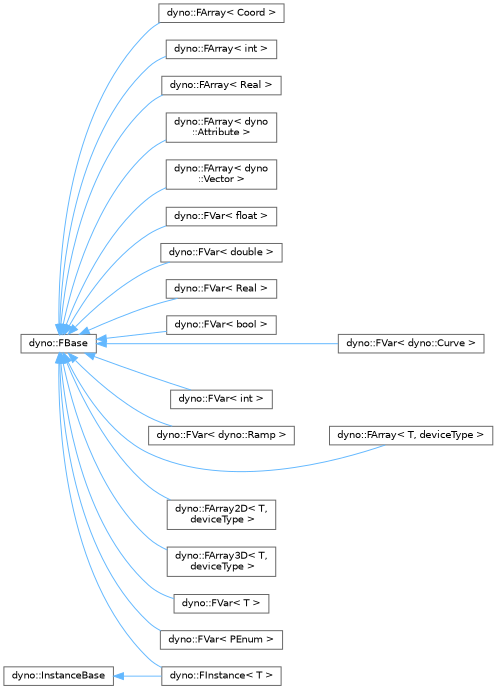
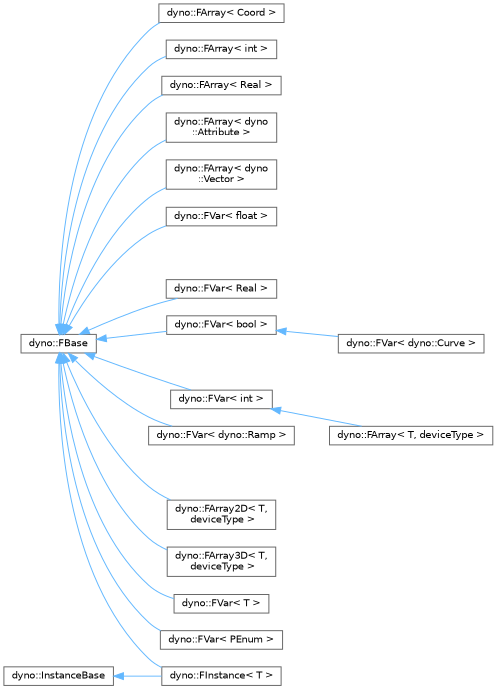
node "dyno::FVar< double >": removed
edge "dyno::FVar< dyno::Curve >" -> "dyno::FBase": now "dyno::FVar< dyno::Curve >" -> "dyno::FVar< bool >"
edge "dyno::FArray< T, deviceType >" -> "dyno::FBase": now "dyno::FArray< T, deviceType >" -> "dyno::FVar< int >"
